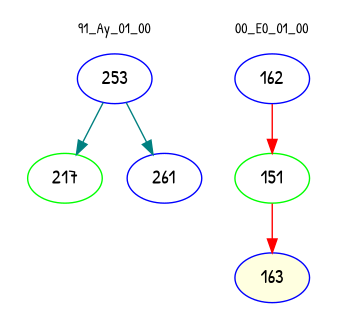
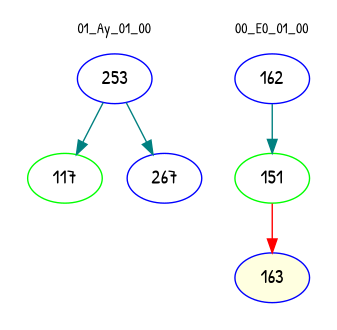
cluster "91_Ay_01_00": label "91_Ay_01_00" -> "01_Ay_01_00"
edge "162" -> "151": color red -> teal
node "217": label "217" -> "117"
node "261": label "261" -> "267"
